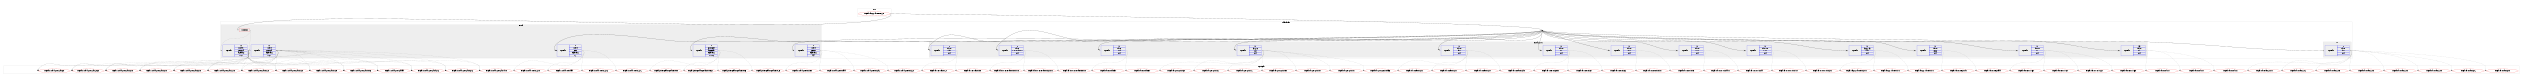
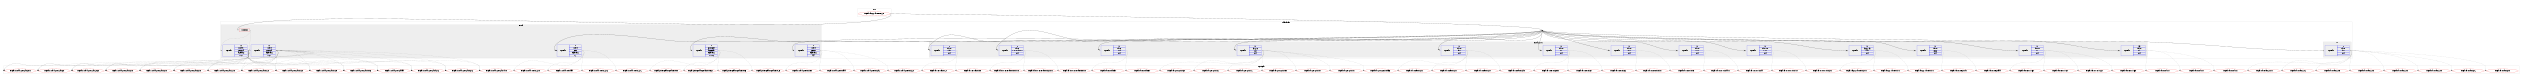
node "portage://sys-devel/automake-1.6.3-r2": added
